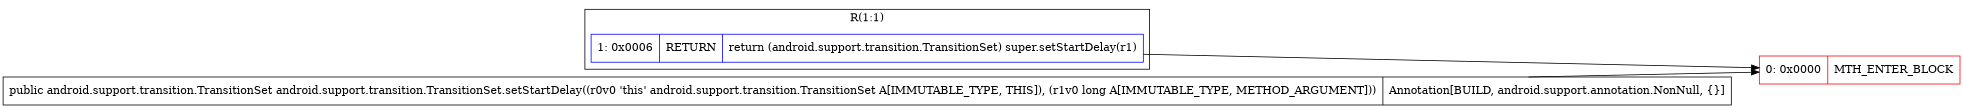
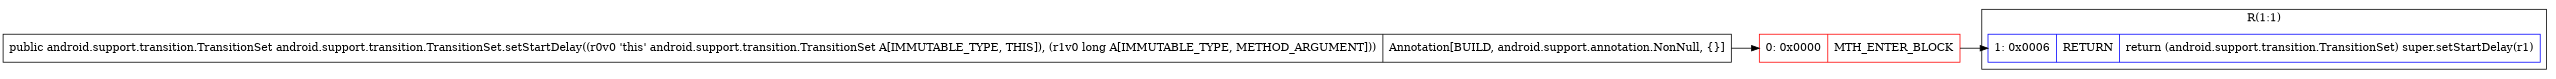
edge "1: 0x0006" -> "0: 0x0000": reversed
